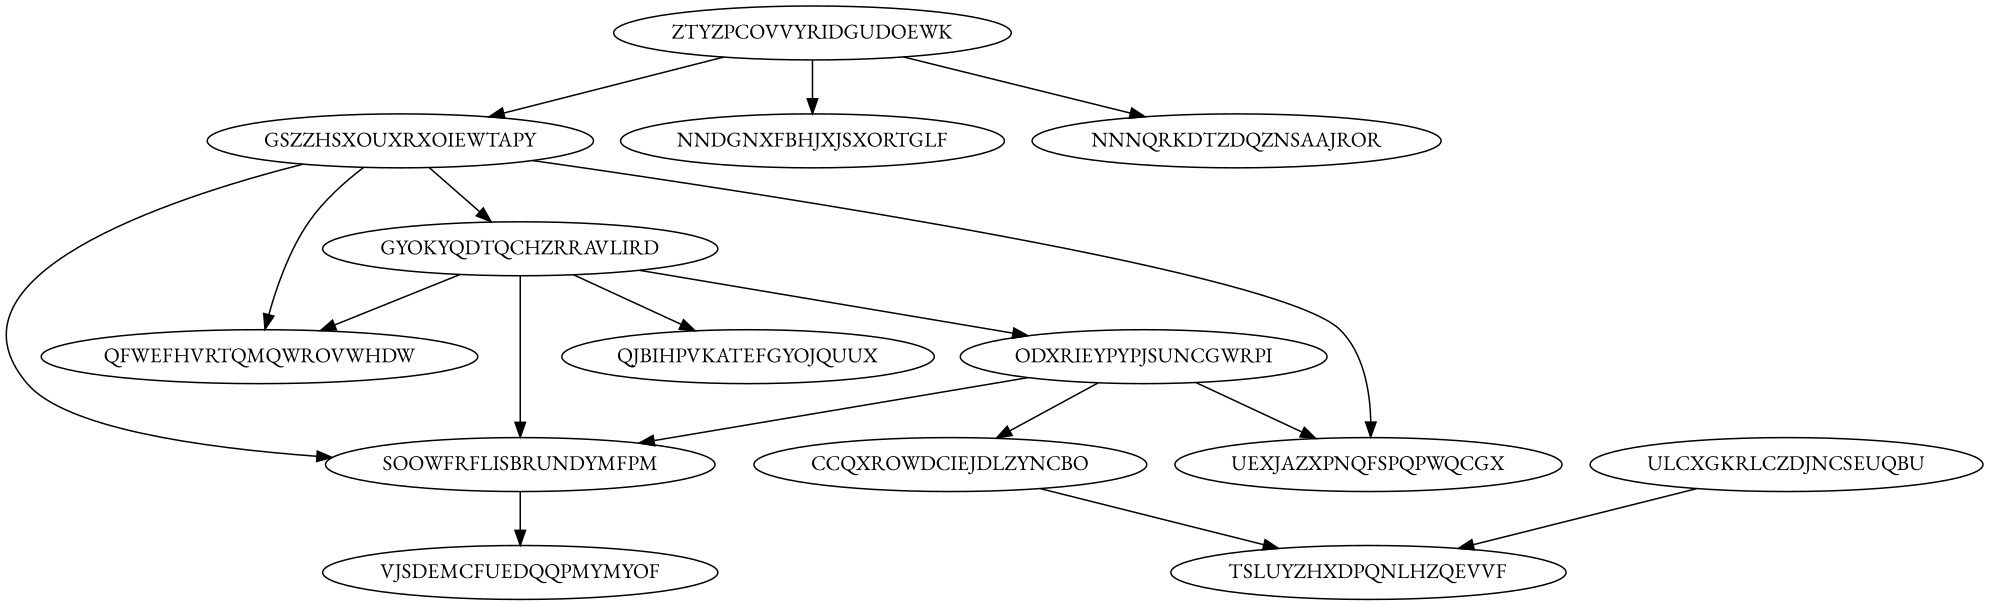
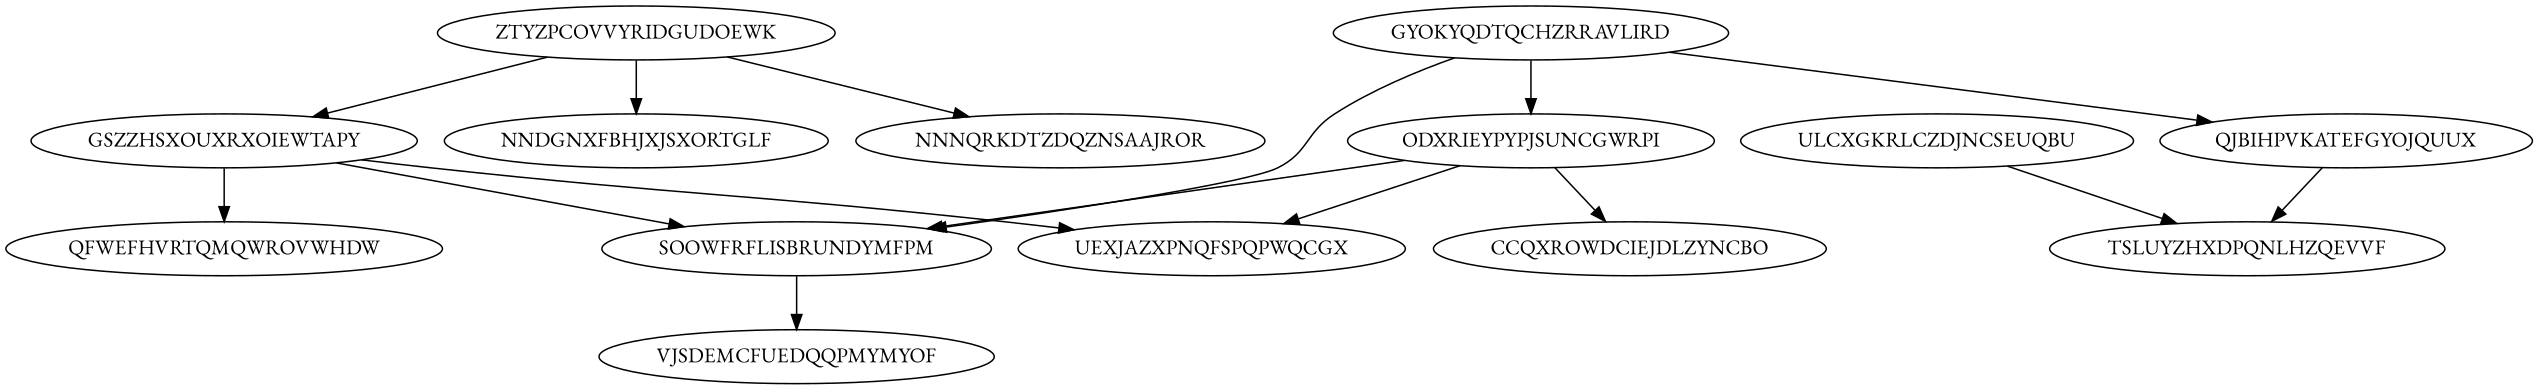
edge "GSZZHSXOUXRXOIEWTAPY" -> "GYOKYQDTQCHZRRAVLIRD": removed
edge "GYOKYQDTQCHZRRAVLIRD" -> "QFWEFHVRTQMQWROVWHDW": removed
edge "CCQXROWDCIEJDLZYNCBO" -> "TSLUYZHXDPQNLHZQEVVF": now "QJBIHPVKATEFGYOJQUUX" -> "TSLUYZHXDPQNLHZQEVVF"
